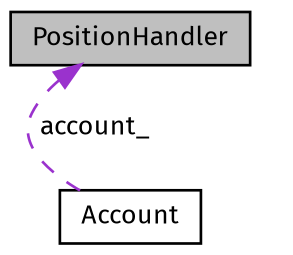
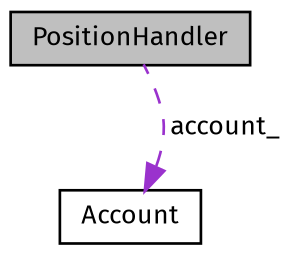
edge "Account" -> "PositionHandler": reversed
